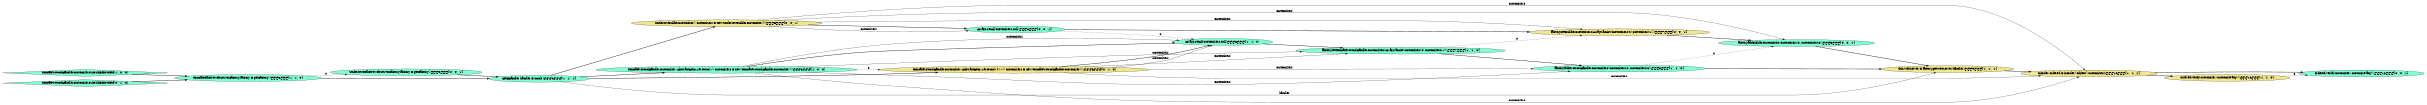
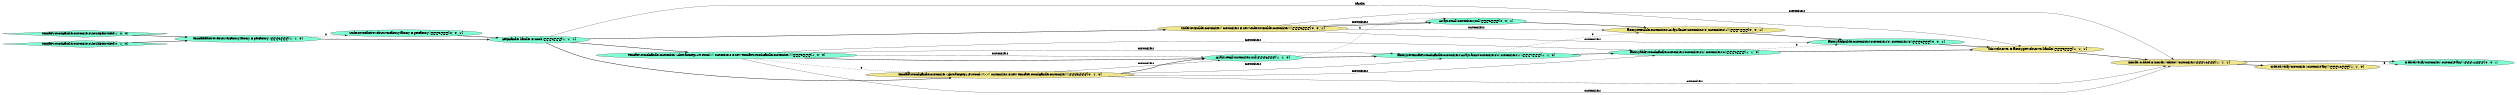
edge "Arrays.setAll(customizers,null)@@@6@@@['0', '0', '1']" -> "Arrays.setAll(customizers,null)@@@6@@@['1', '1', '0']": reversed
